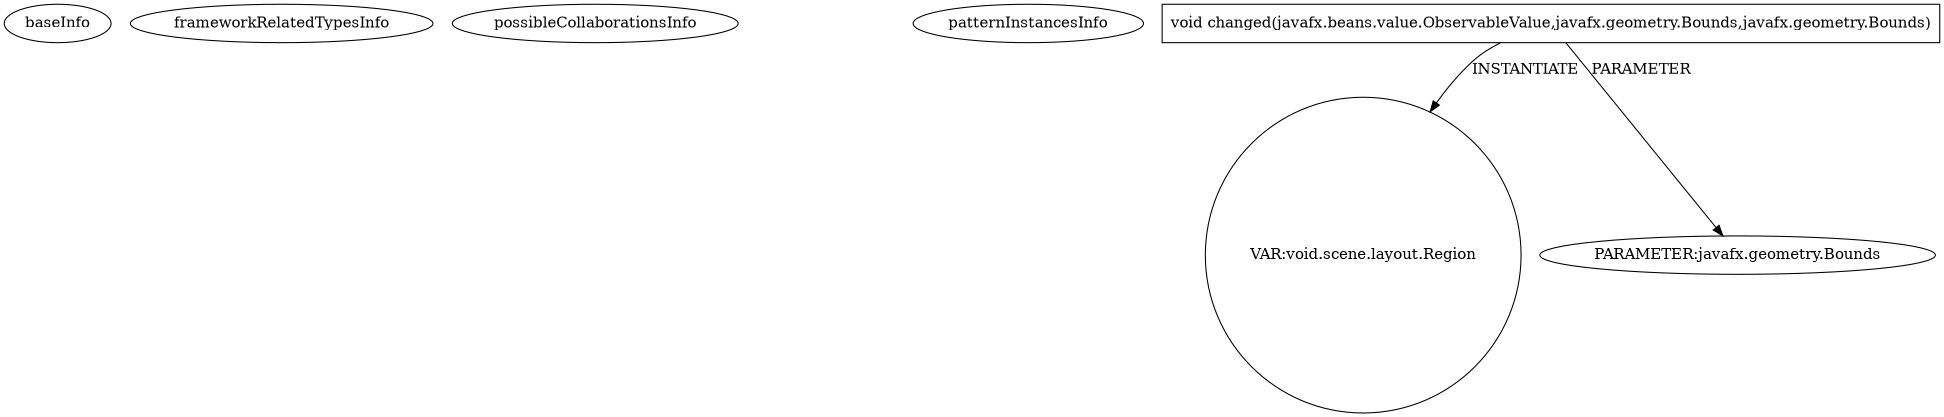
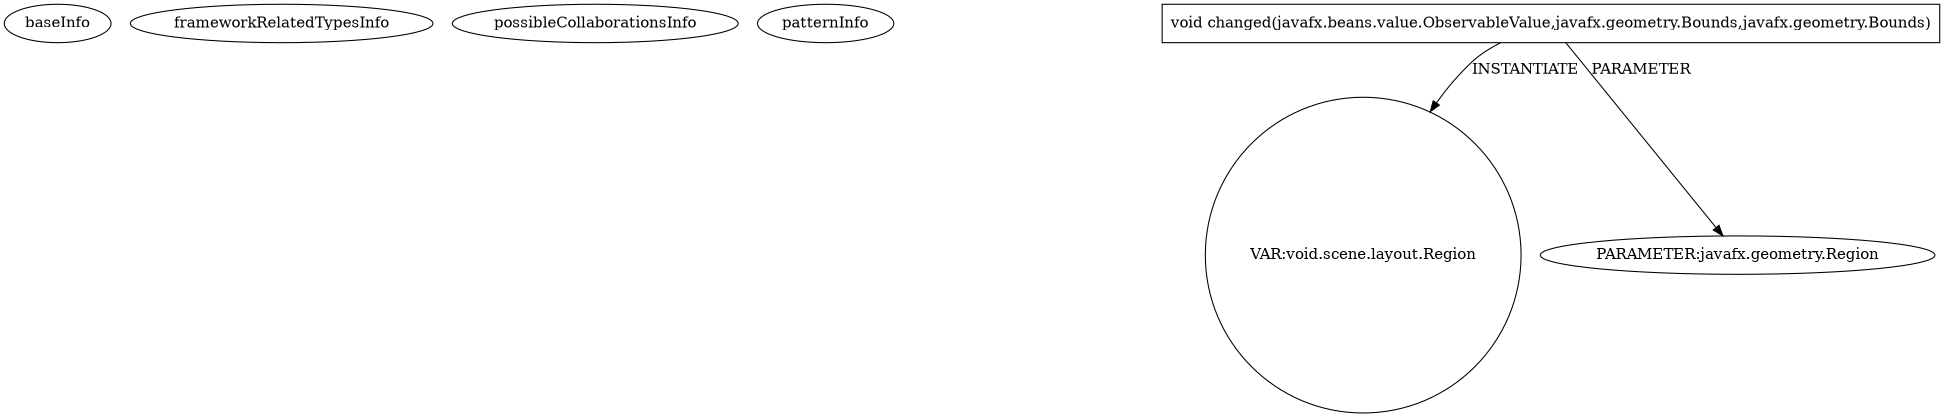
node "patternInfo": added
node "patternInstancesInfo": removed
node "PARAMETER:javafx.geometry.Bounds": label "PARAMETER:javafx.geometry.Bounds" -> "PARAMETER:javafx.geometry.Region"
